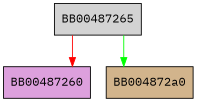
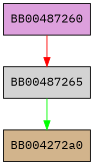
edge "BB00487265" -> "BB00487260": reversed
node "BB004872a0": label "BB004872a0" -> "BB004272a0"
